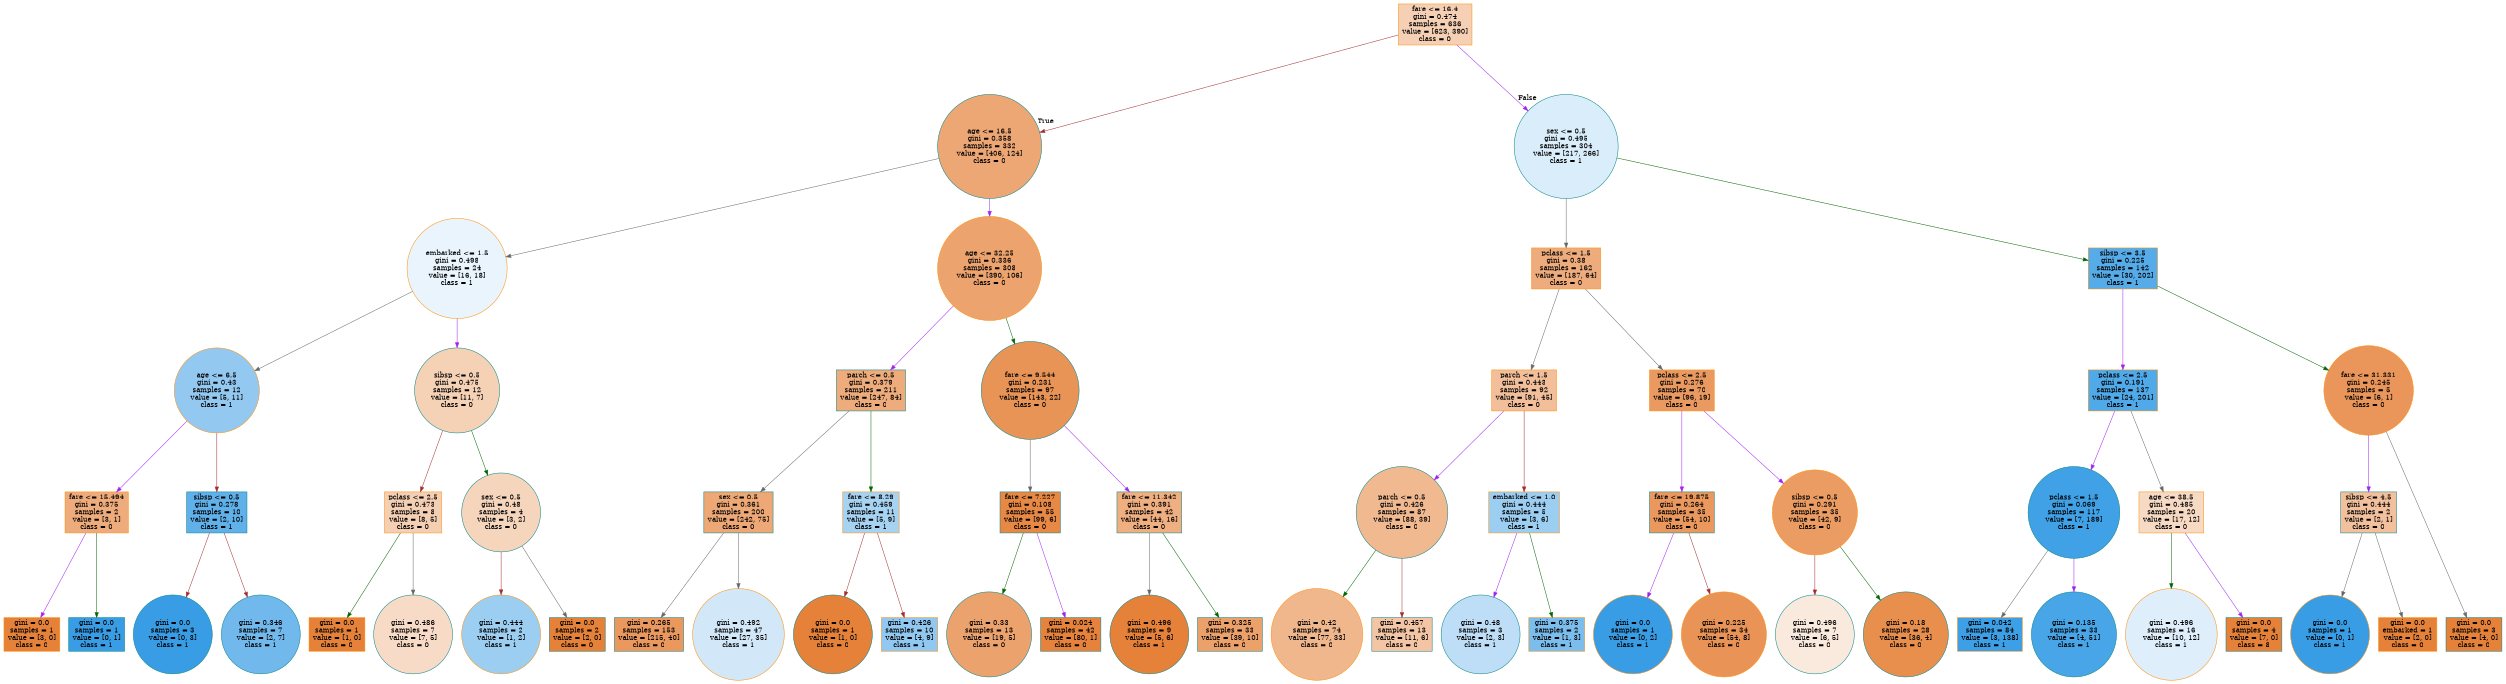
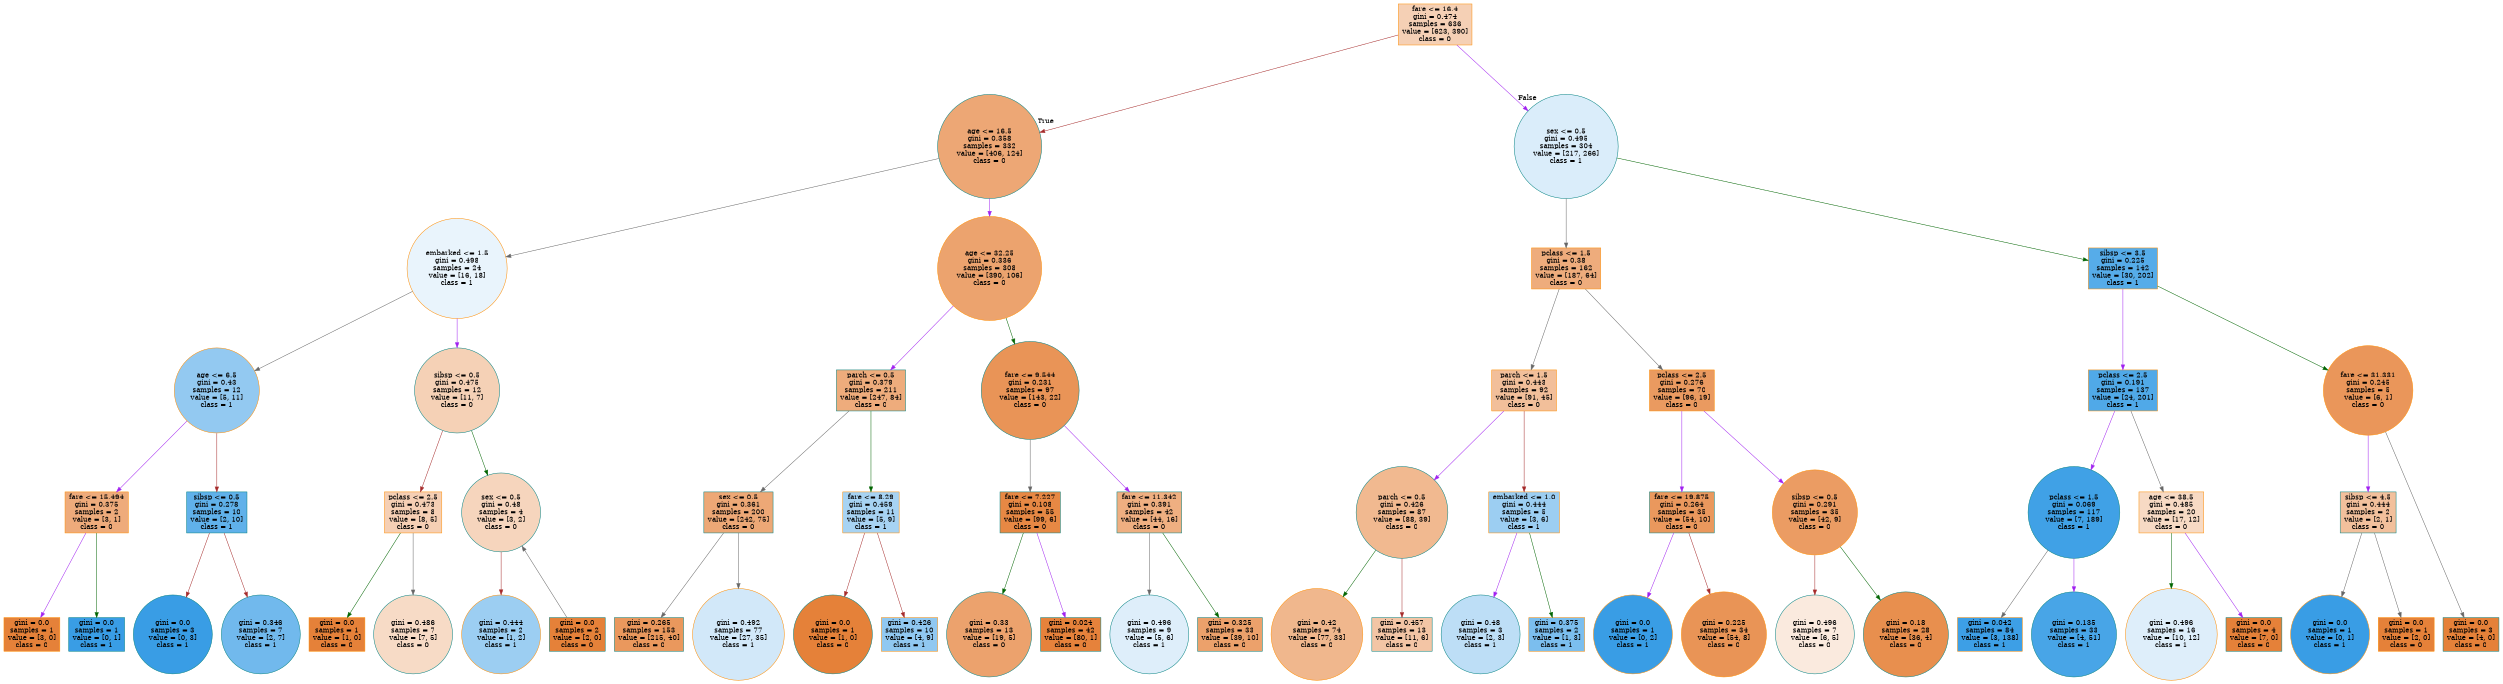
edge "sex <= 0.5 gini = 0.48 samples = 4 value = [3, 2] class = 0" -> "gini = 0.0 samples = 2 value = [2, 0] class = 0": reversed
node "gini = 0.492 samples = 47 value = [27, 35] class = 1": label "gini = 0.492 samples = 47 value = [27, 35] class = 1" -> "gini = 0.492 samples = 77 value = [27, 35] class = 1"
node "gini = 0.496 samples = 9 value = [5, 6] class = 1": fillcolor #e58139ff -> #399de52a
node "gini = 0.0 samples = 4 value = [7, 0] class = 8": label "gini = 0.0 samples = 4 value = [7, 0] class = 8" -> "gini = 0.0 samples = 4 value = [7, 0] class = 0"
node "gini = 0.0 embarked = 1 value = [2, 0] class = 0": label "gini = 0.0 embarked = 1 value = [2, 0] class = 0" -> "gini = 0.0 samples = 1 value = [2, 0] class = 0"
